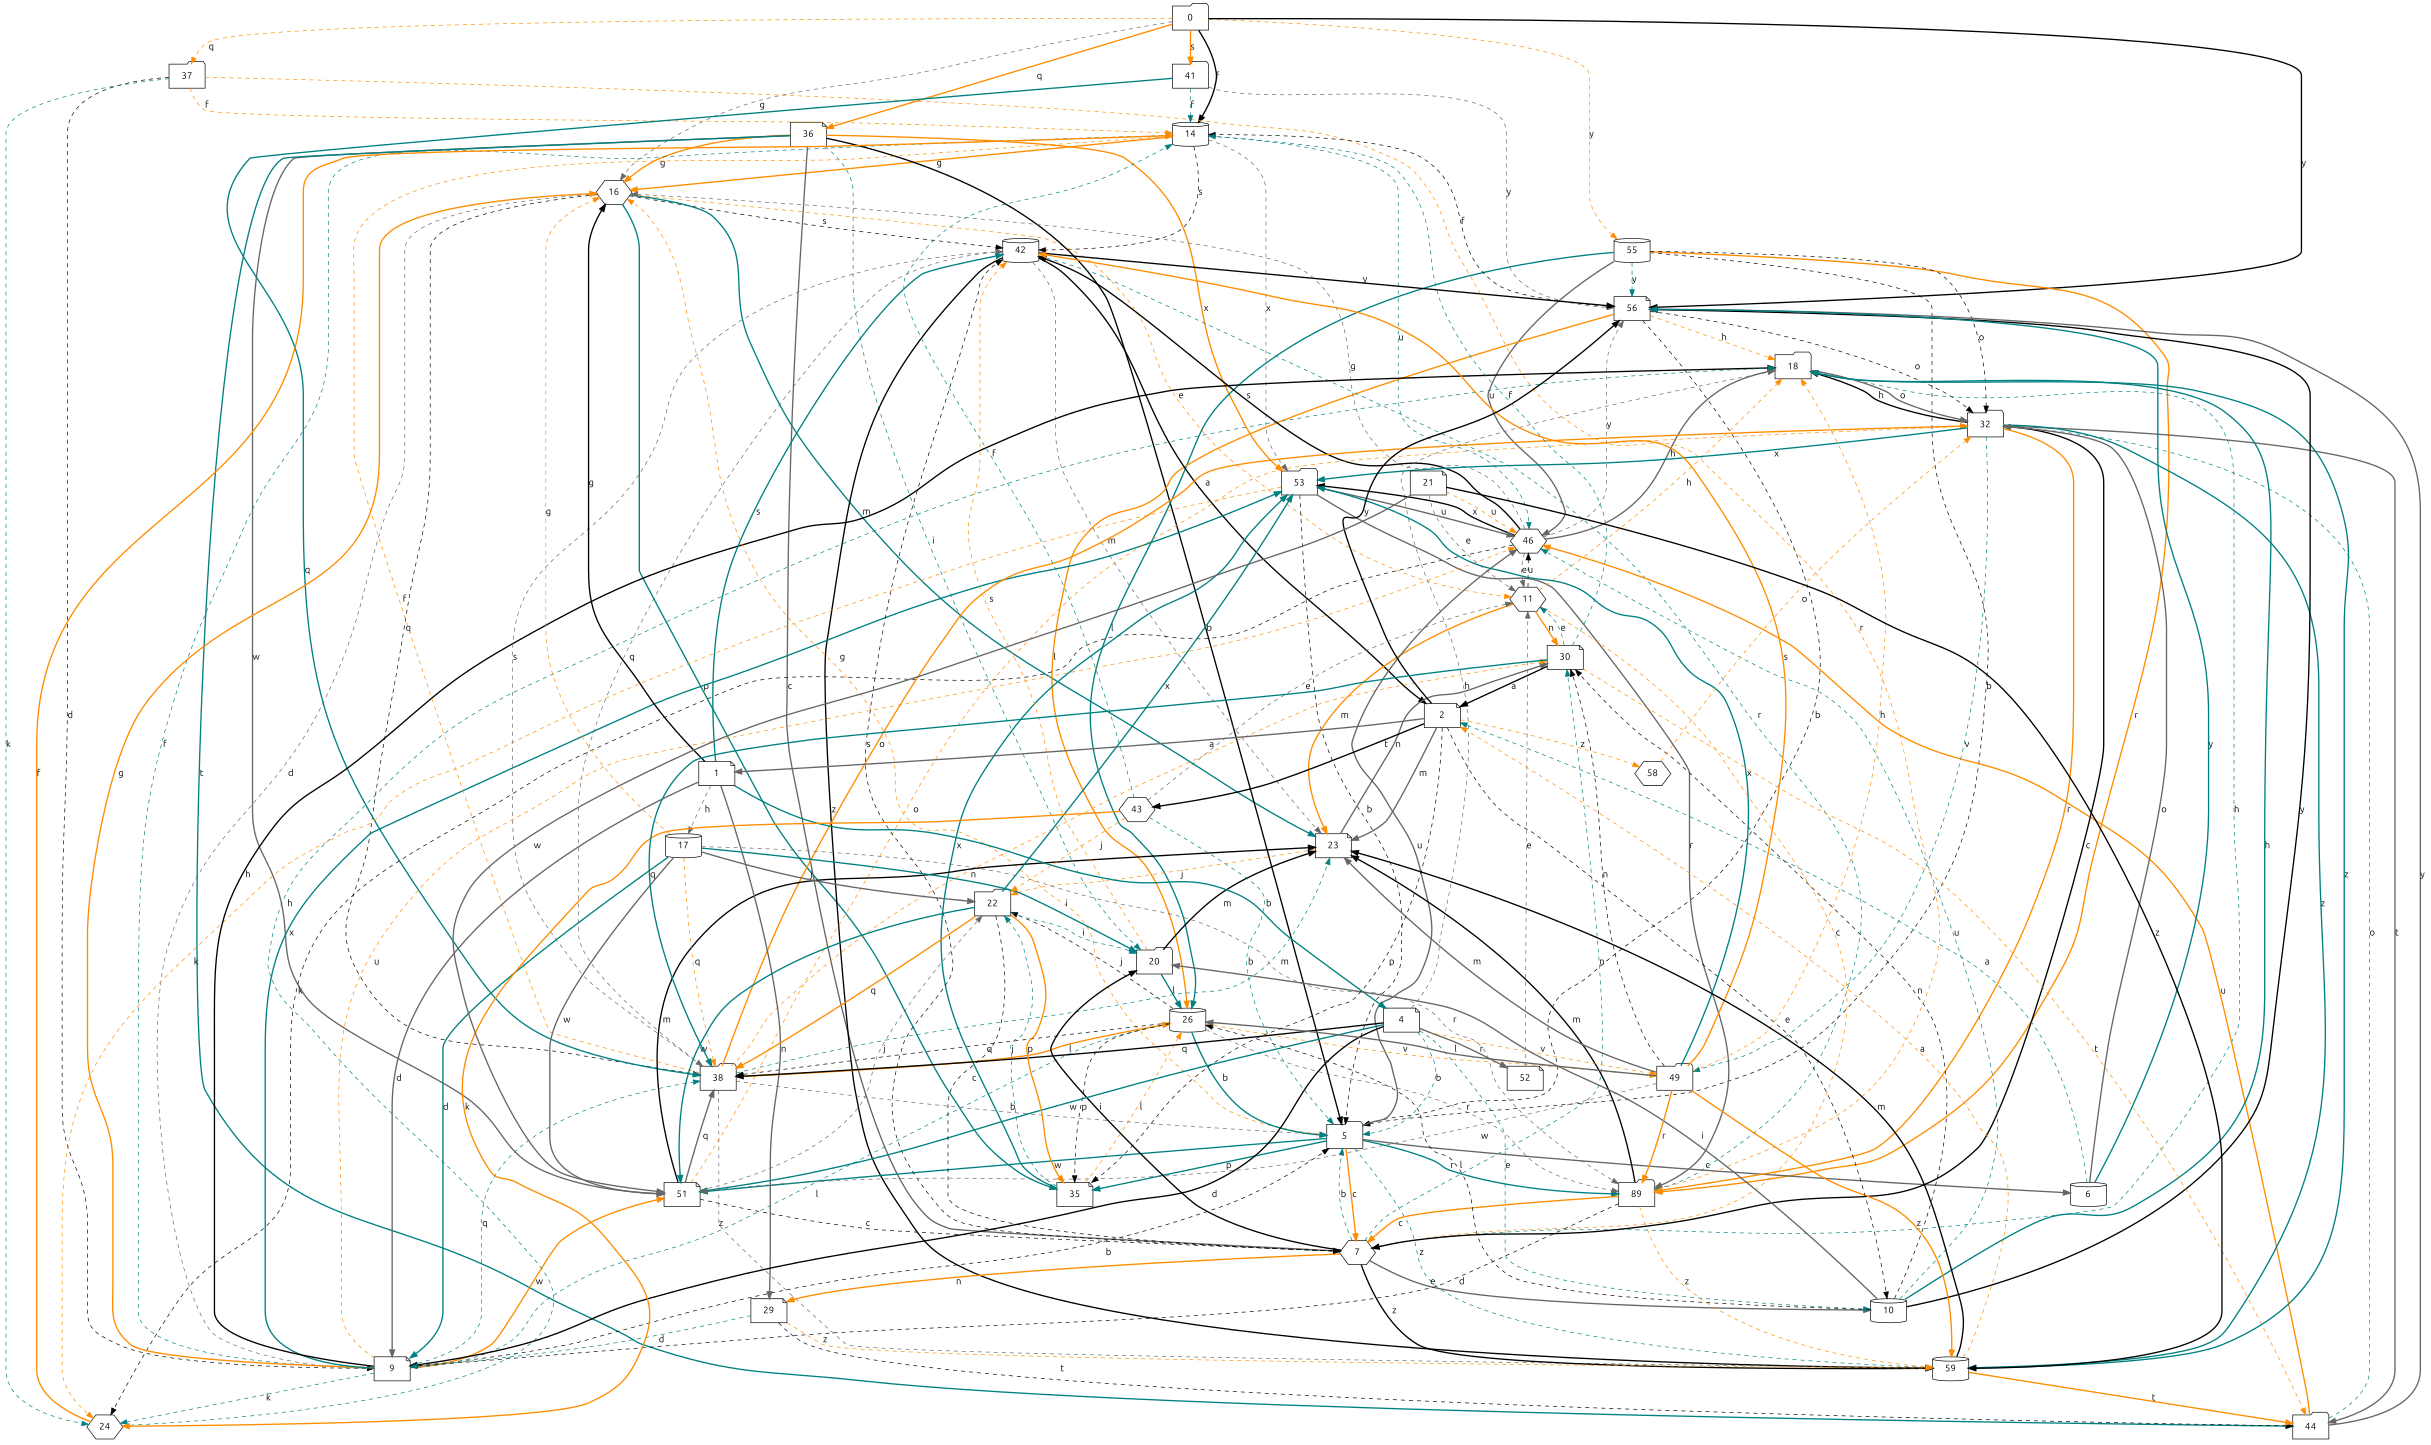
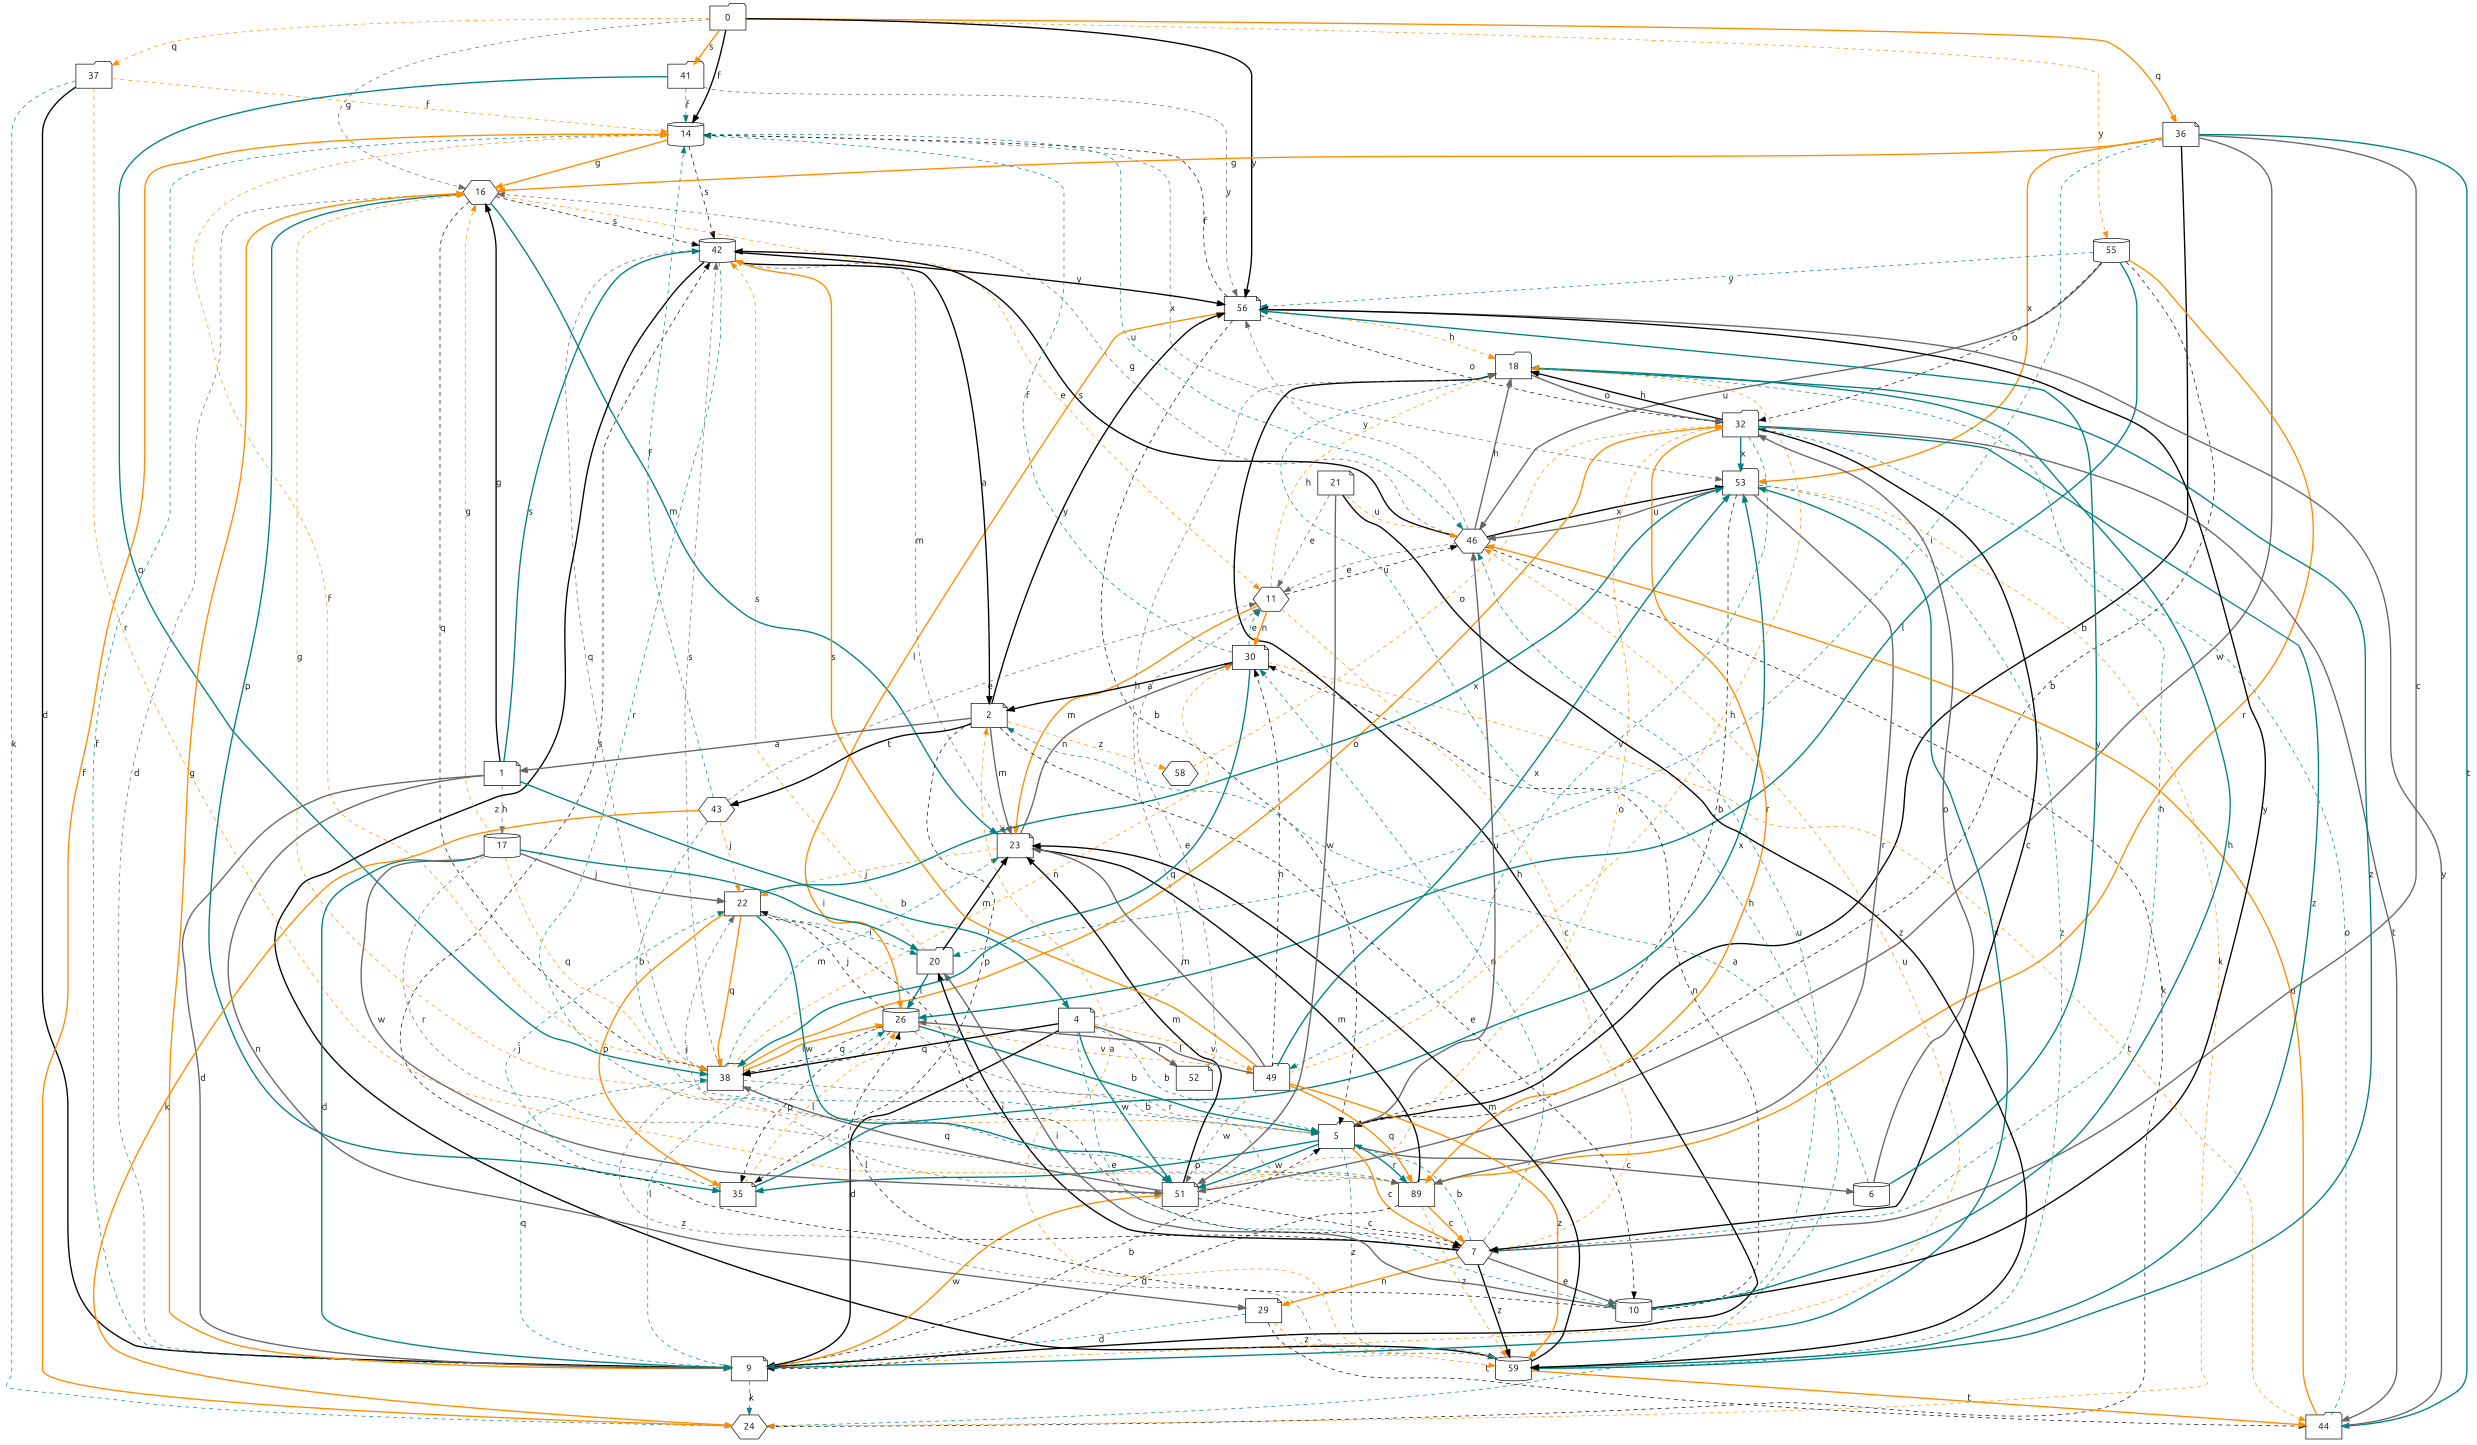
edge "37" -> "9": style dashed -> bold
edge "53" -> "59": added, label "z"
edge "49" -> "89": label "r" -> "q"
